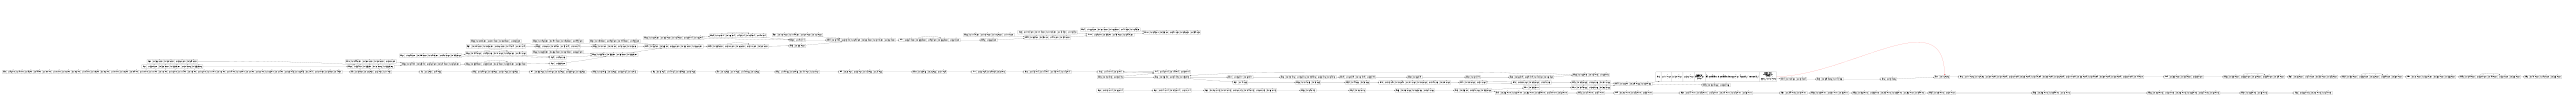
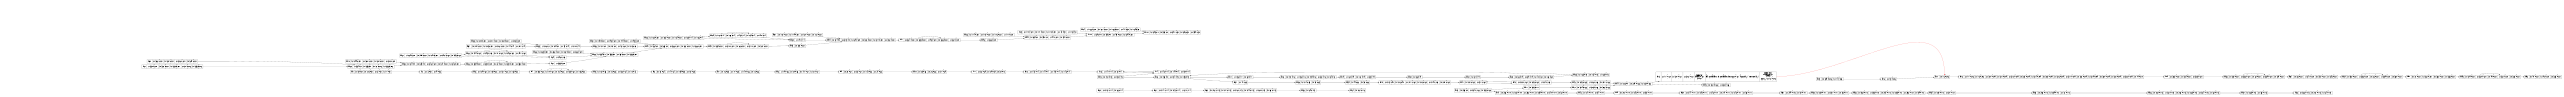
node "bb32": removed
node "bb0": removed
node "bb74": removed
node "bb65": removed
